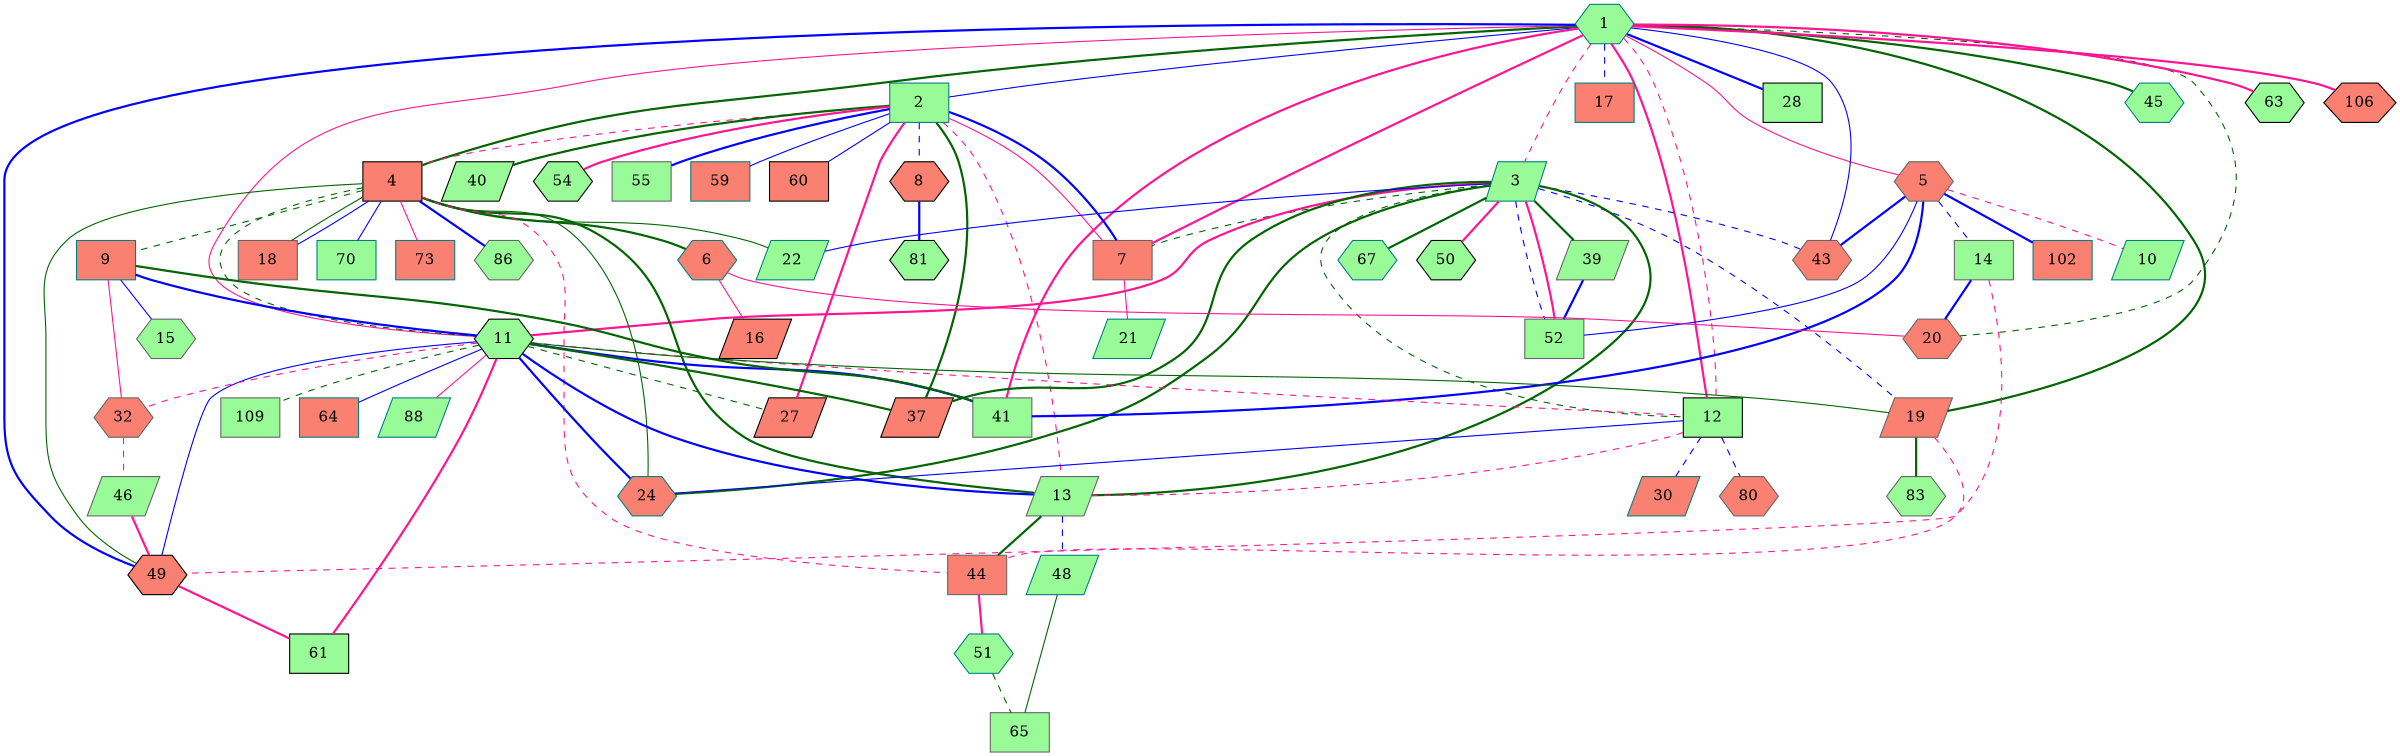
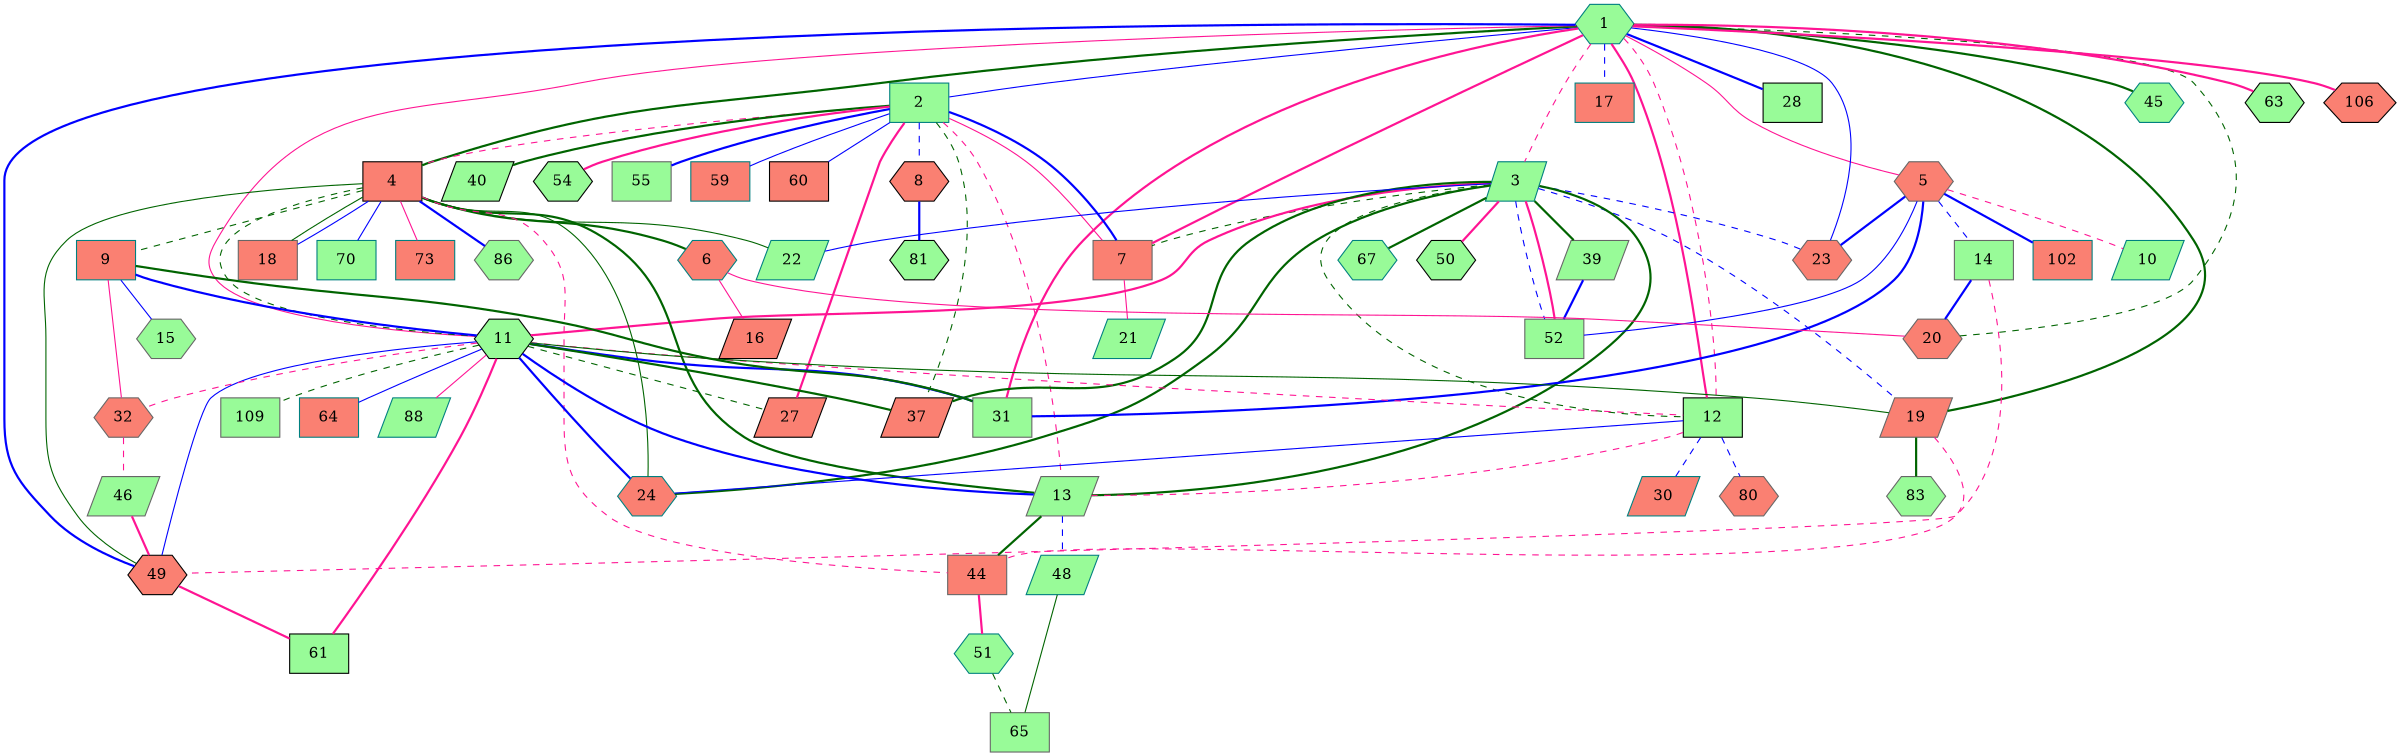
edge "2" -- "37": style bold -> dashed
node "43": label "43" -> "23"
node "41": label "41" -> "31"
